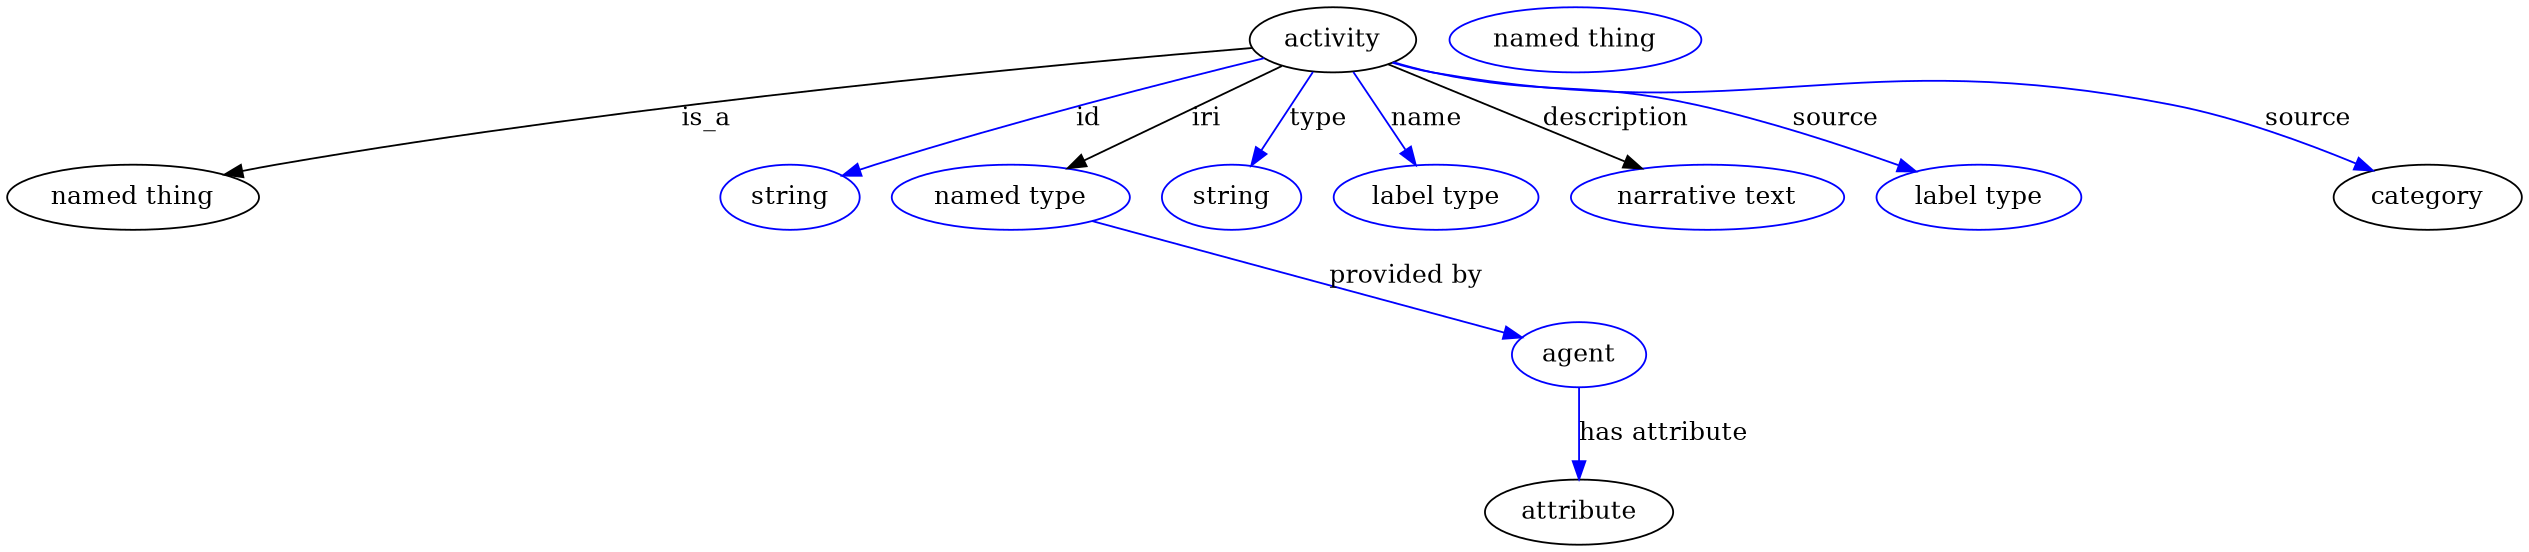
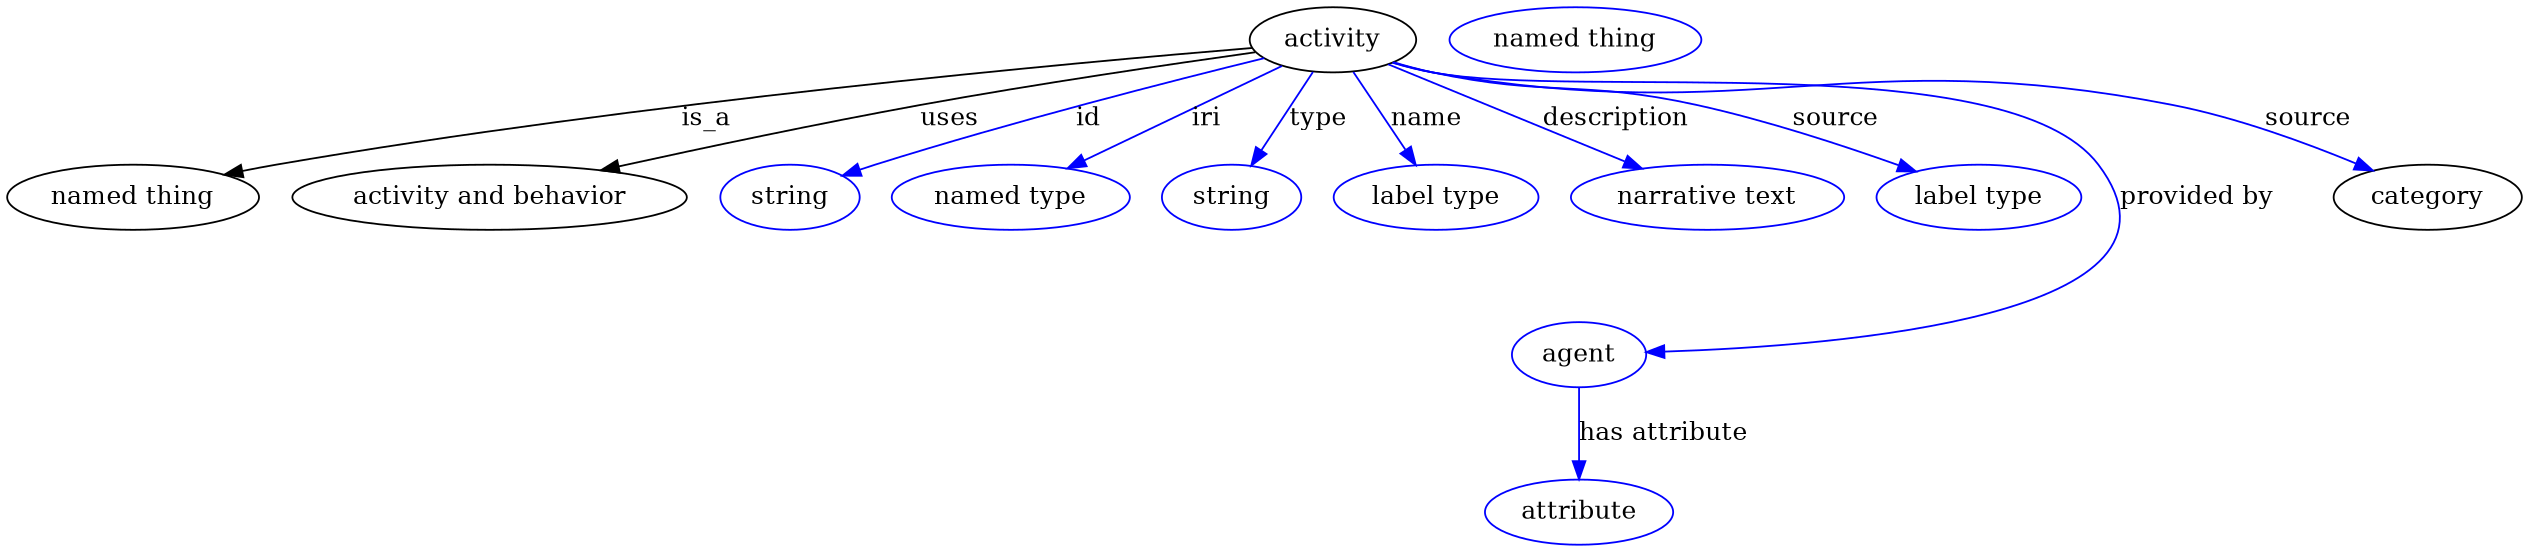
edge "activity" -> "named type": color black -> blue
edge "activity" -> "narrative text": color black -> blue
node "activity and behavior": added
edge "named type" -> "agent": now "activity" -> "agent"
node "attribute": color black -> blue
